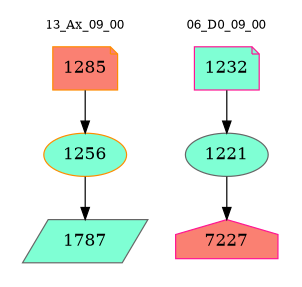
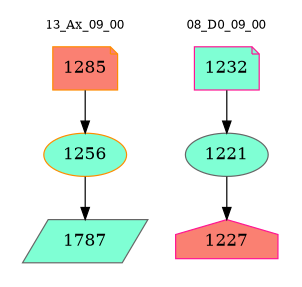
cluster "06_D0_09_00": label "06_D0_09_00" -> "08_D0_09_00"
node "7227": label "7227" -> "1227"
